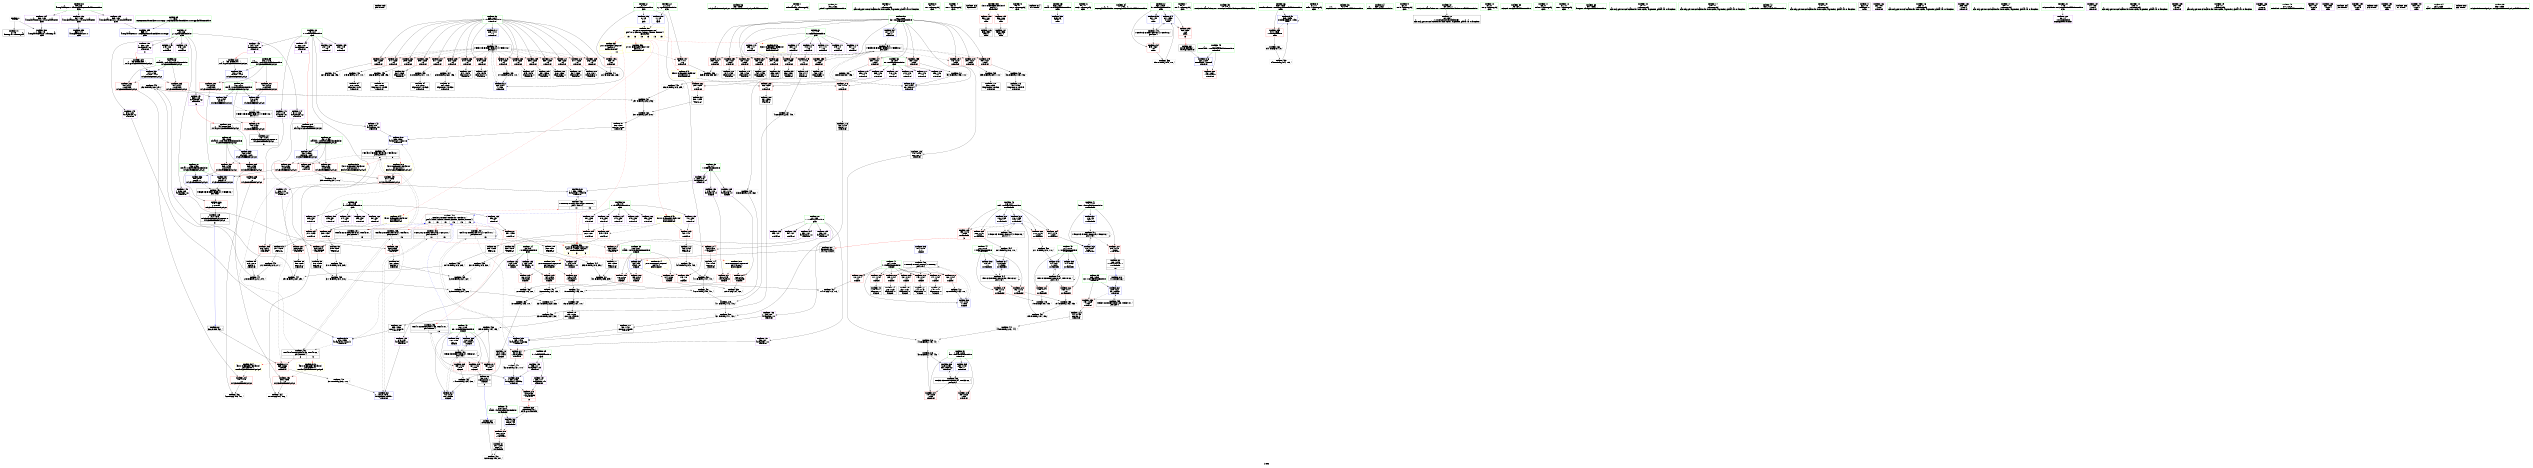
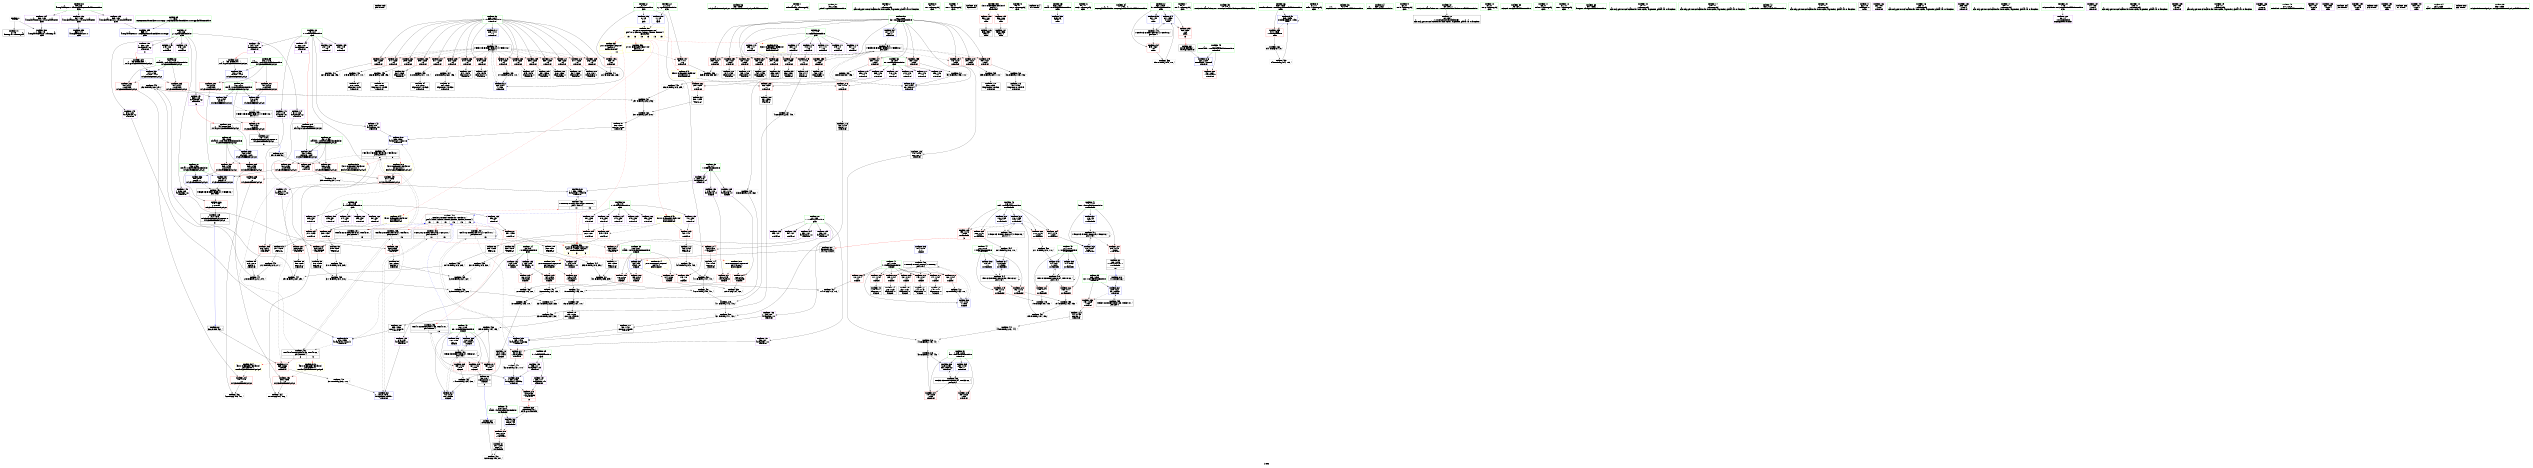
node "NodeID: 610": added
